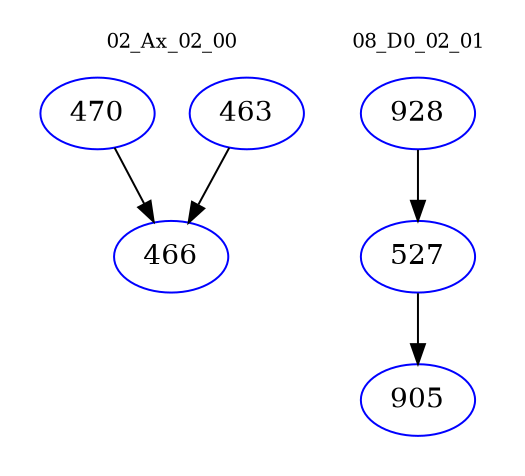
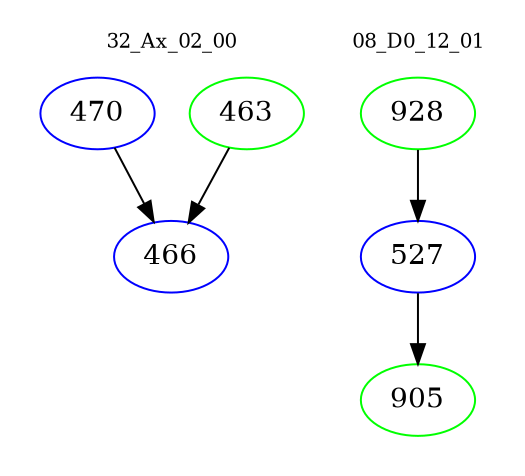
cluster "02_Ax_02_00": label "02_Ax_02_00" -> "32_Ax_02_00"
cluster "08_D0_02_01": label "08_D0_02_01" -> "08_D0_12_01"
node "463": color blue -> green
node "928": color blue -> green
node "905": color blue -> green
